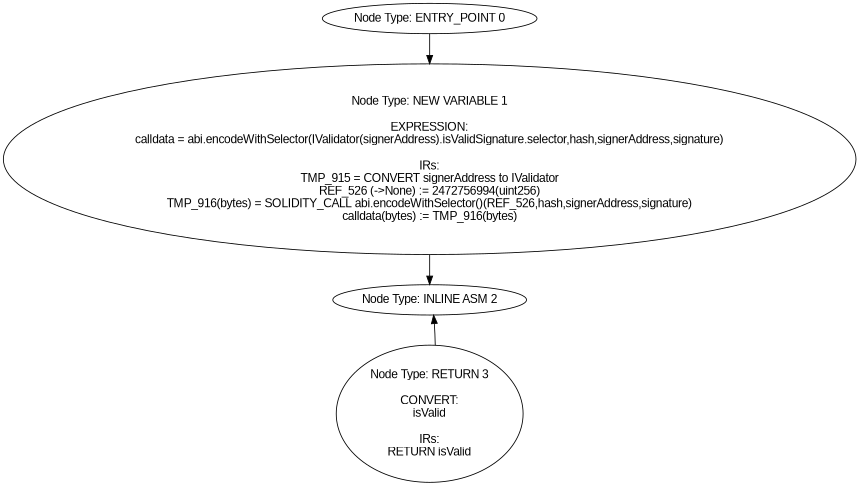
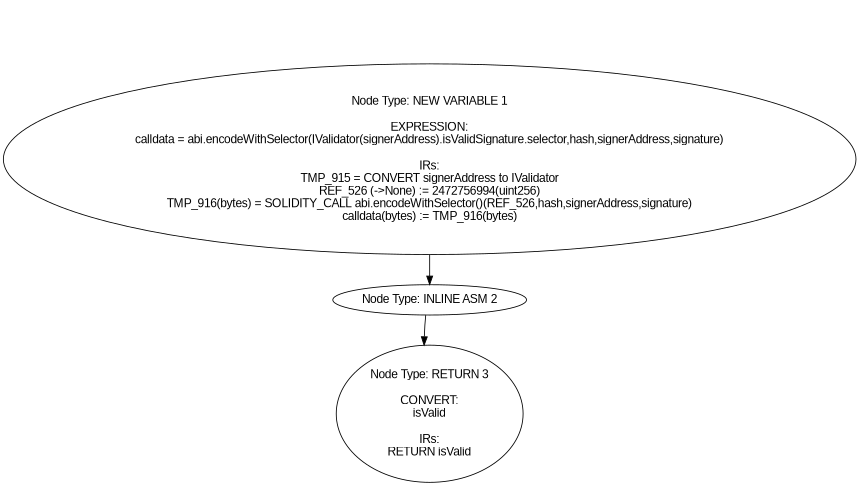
node "Node Type: ENTRY_POINT 0": removed
edge "Node Type: RETURN 3 CONVERT: isValid IRs: RETURN isValid" -> "Node Type: INLINE ASM 2": reversed
